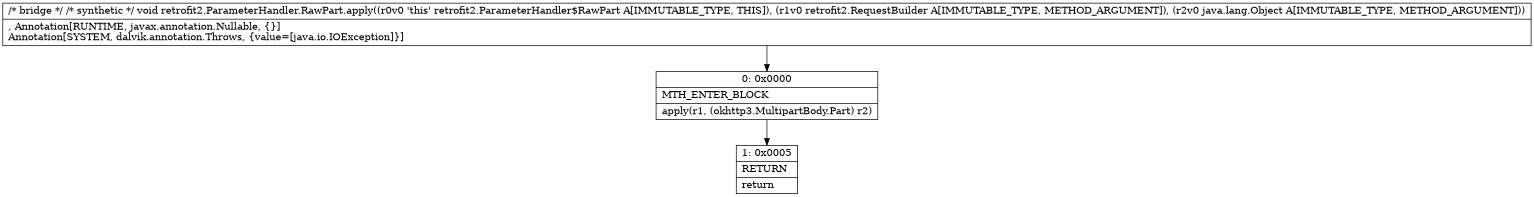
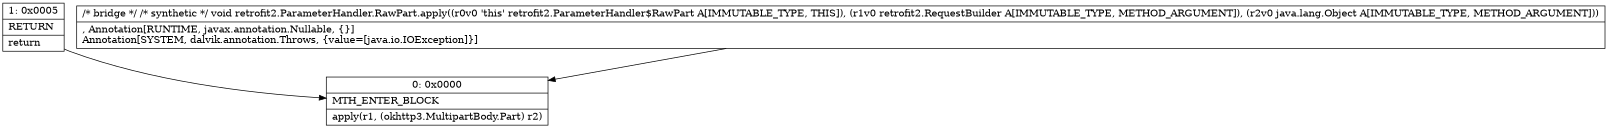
edge "0: 0x0000" -> "1: 0x0005": reversed
